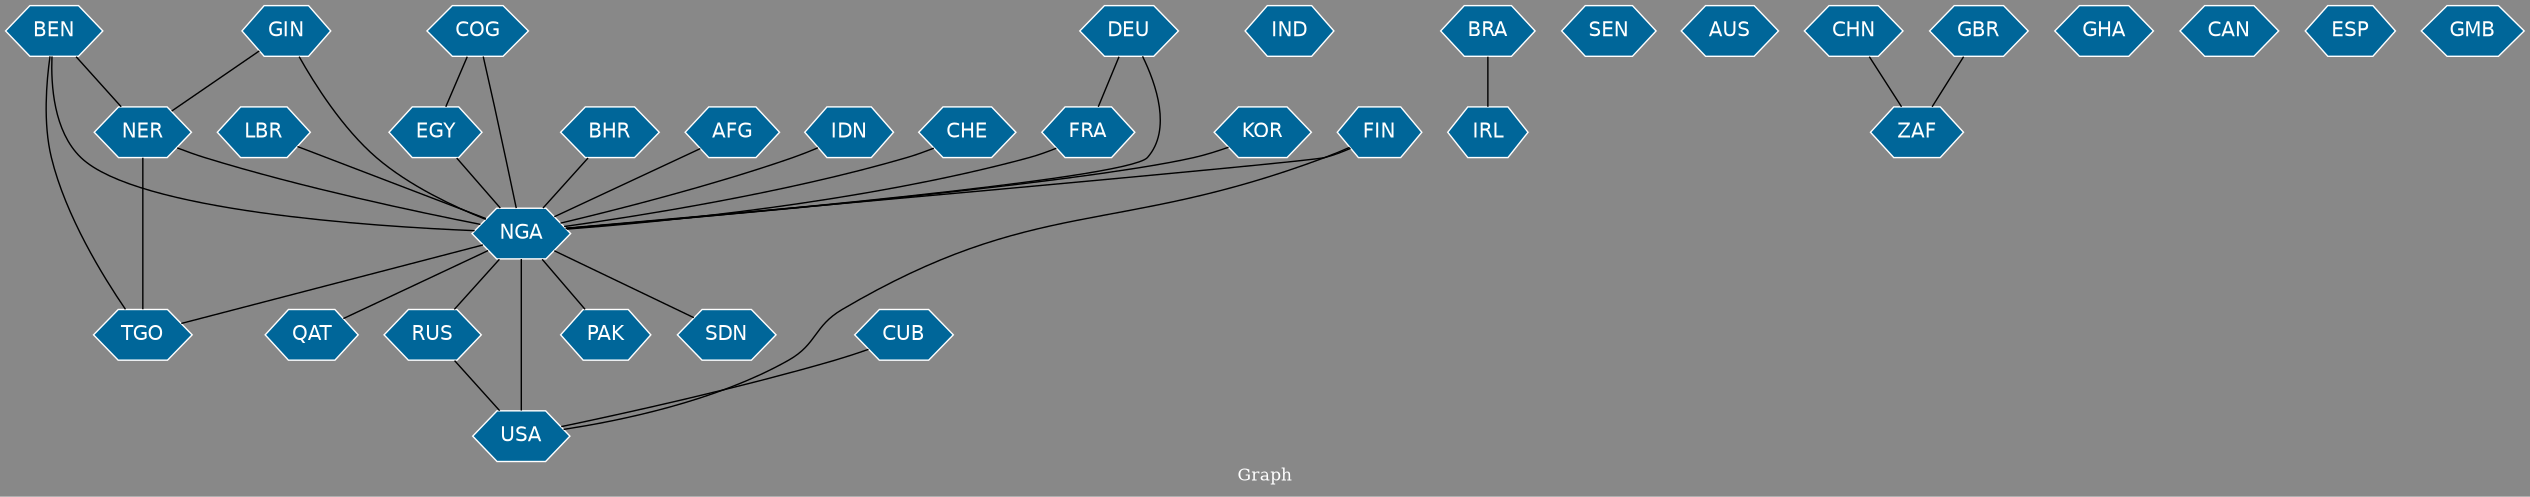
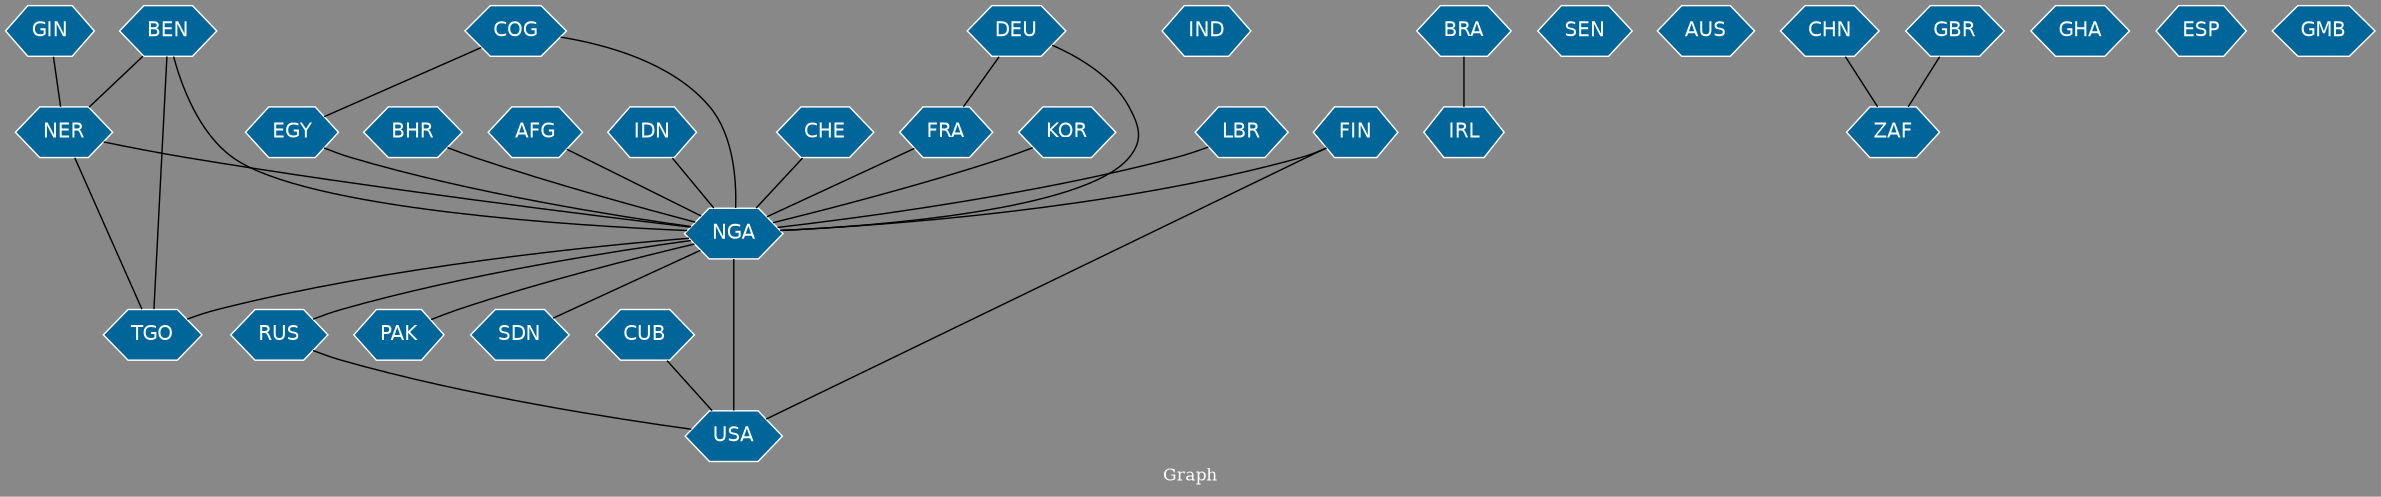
node "CAN": removed
edge "GIN" -- "NGA": removed
node "QAT": removed
